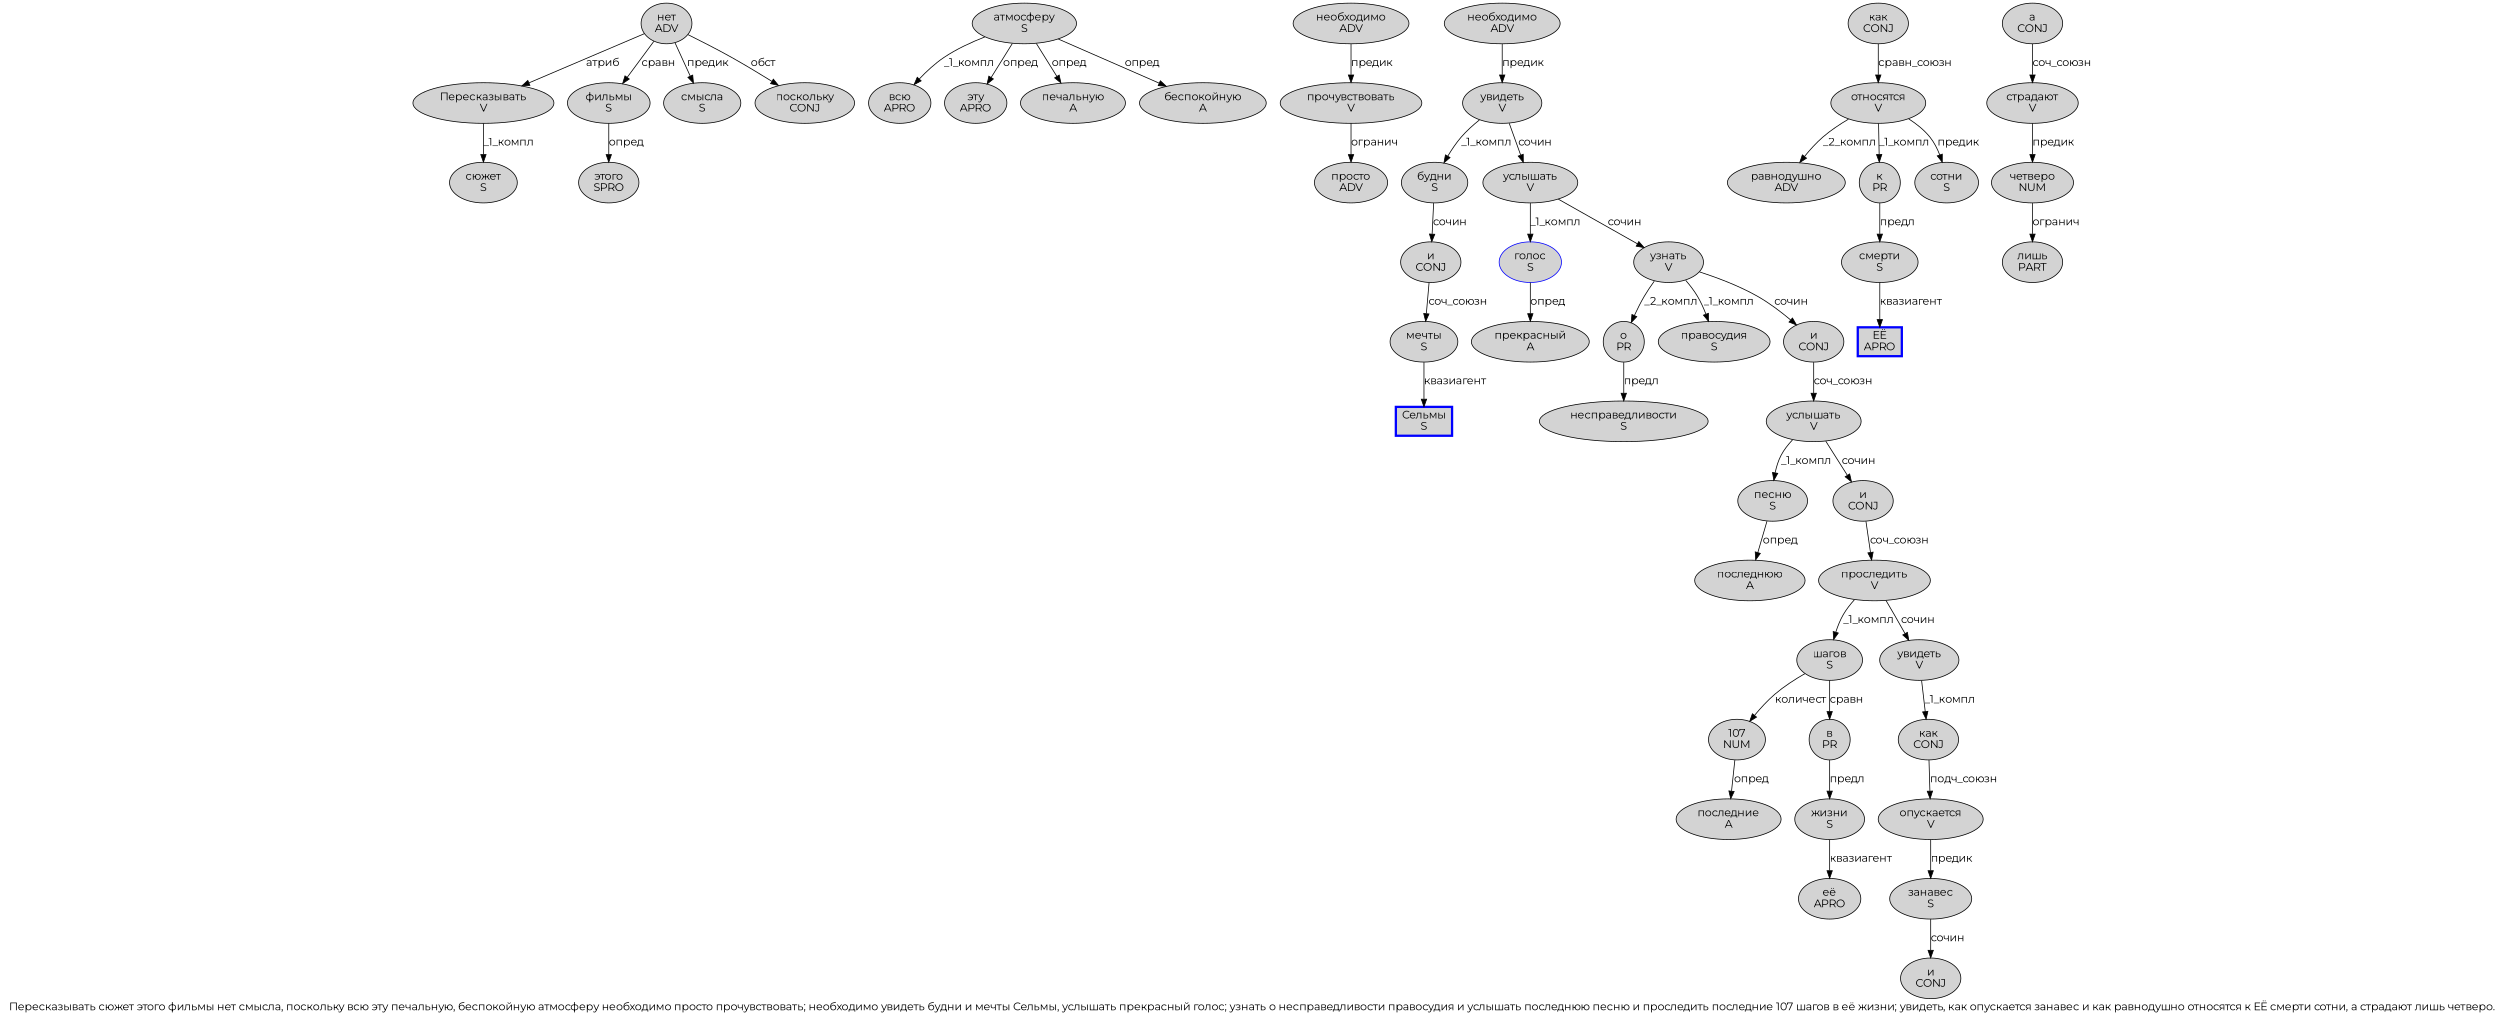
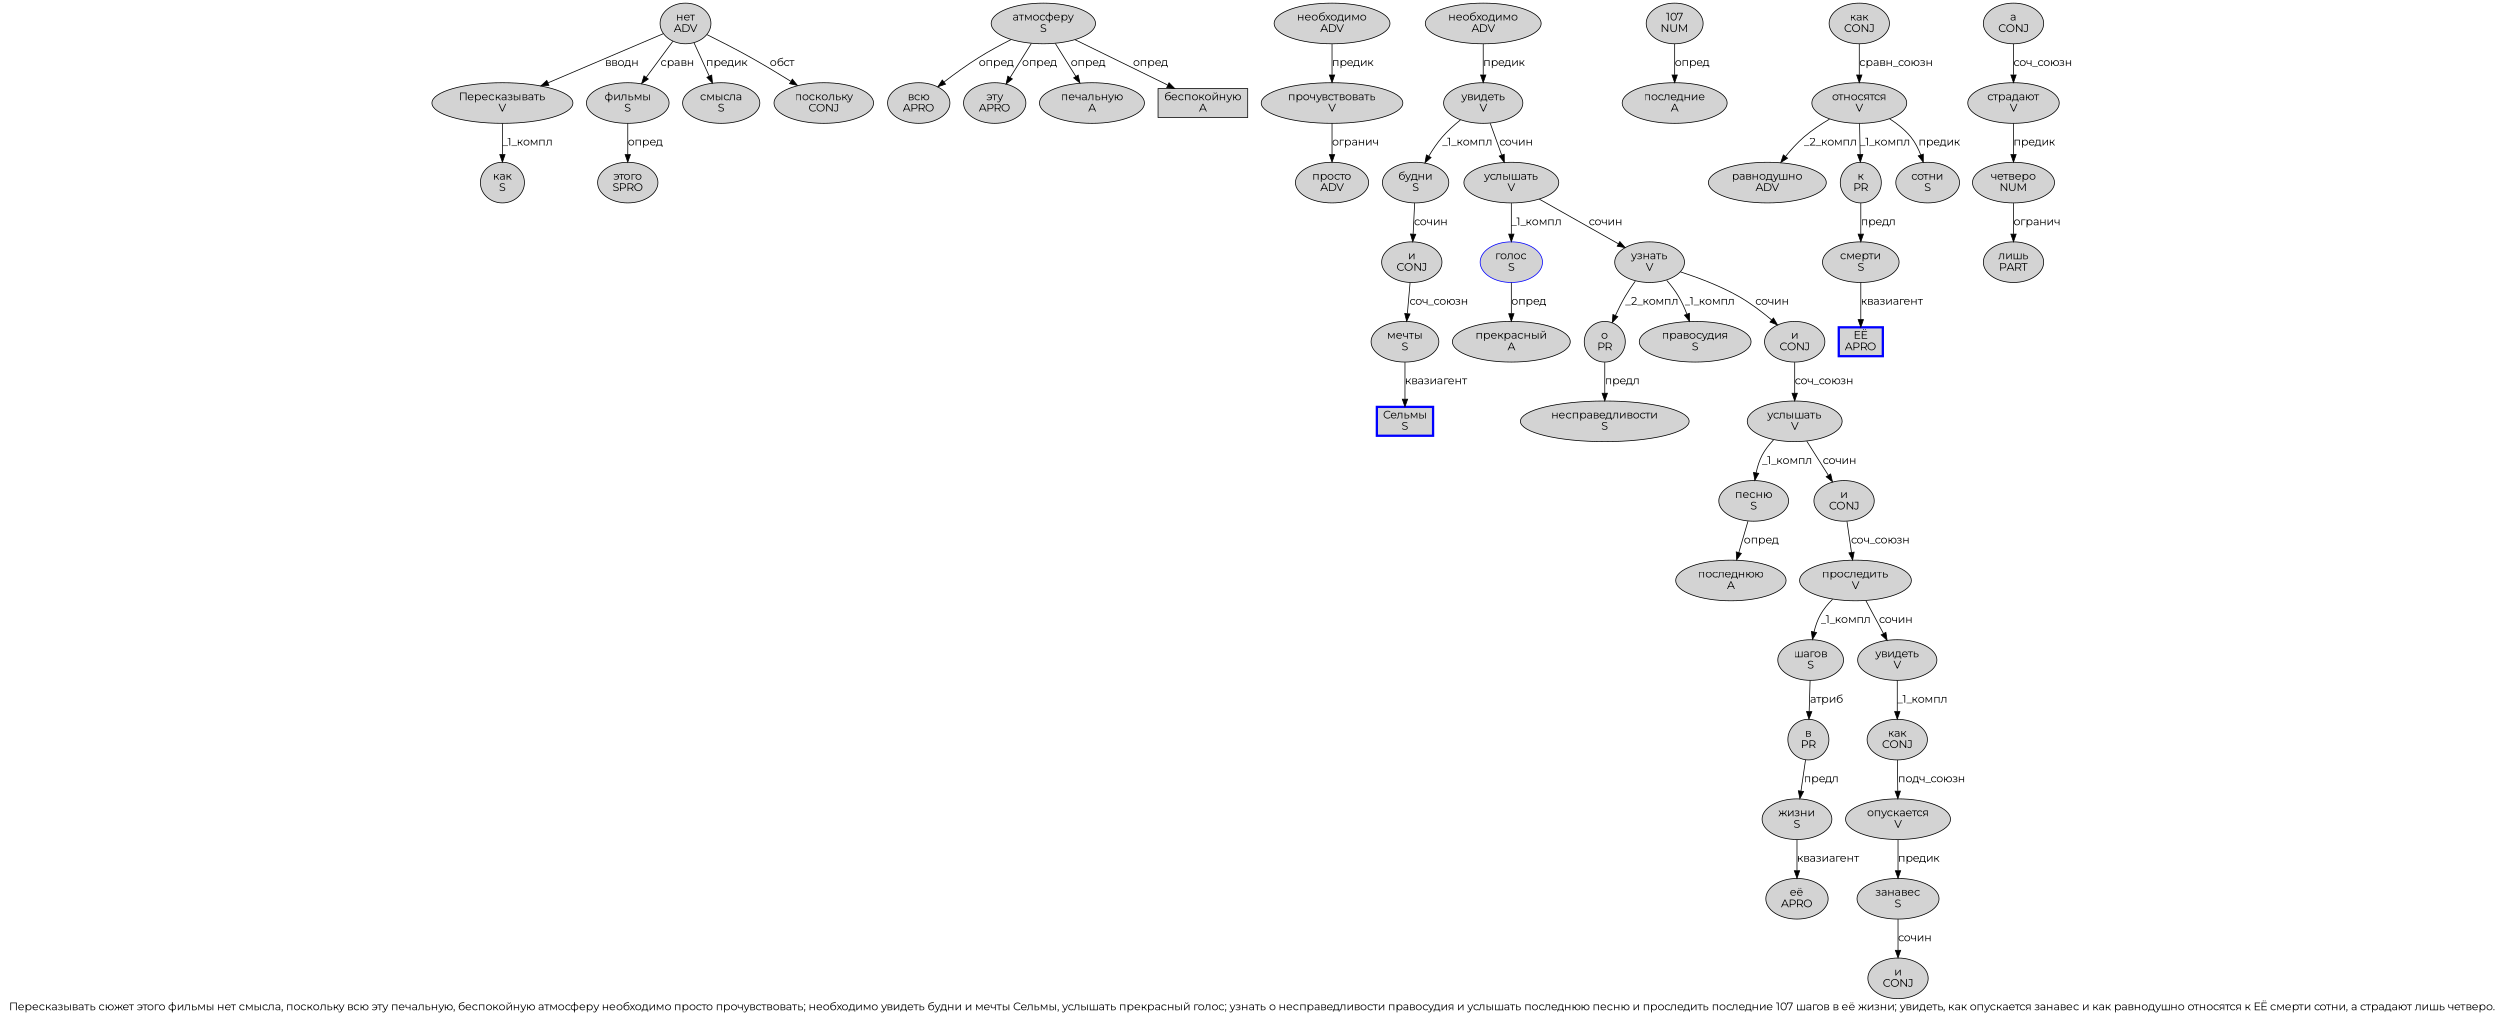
edge "нет ADV" -> "Пересказывать V": label "атриб" -> "вводн"
edge "атмосферу S" -> "всю APRO": label "_1_компл" -> "опред"
node "беспокойную A": shape ellipse -> box
node "сюжет S": label "сюжет S" -> "как S"
edge "шагов S" -> "107 NUM": removed, label "количест"
edge "шагов S" -> "в PR": label "сравн" -> "атриб"
